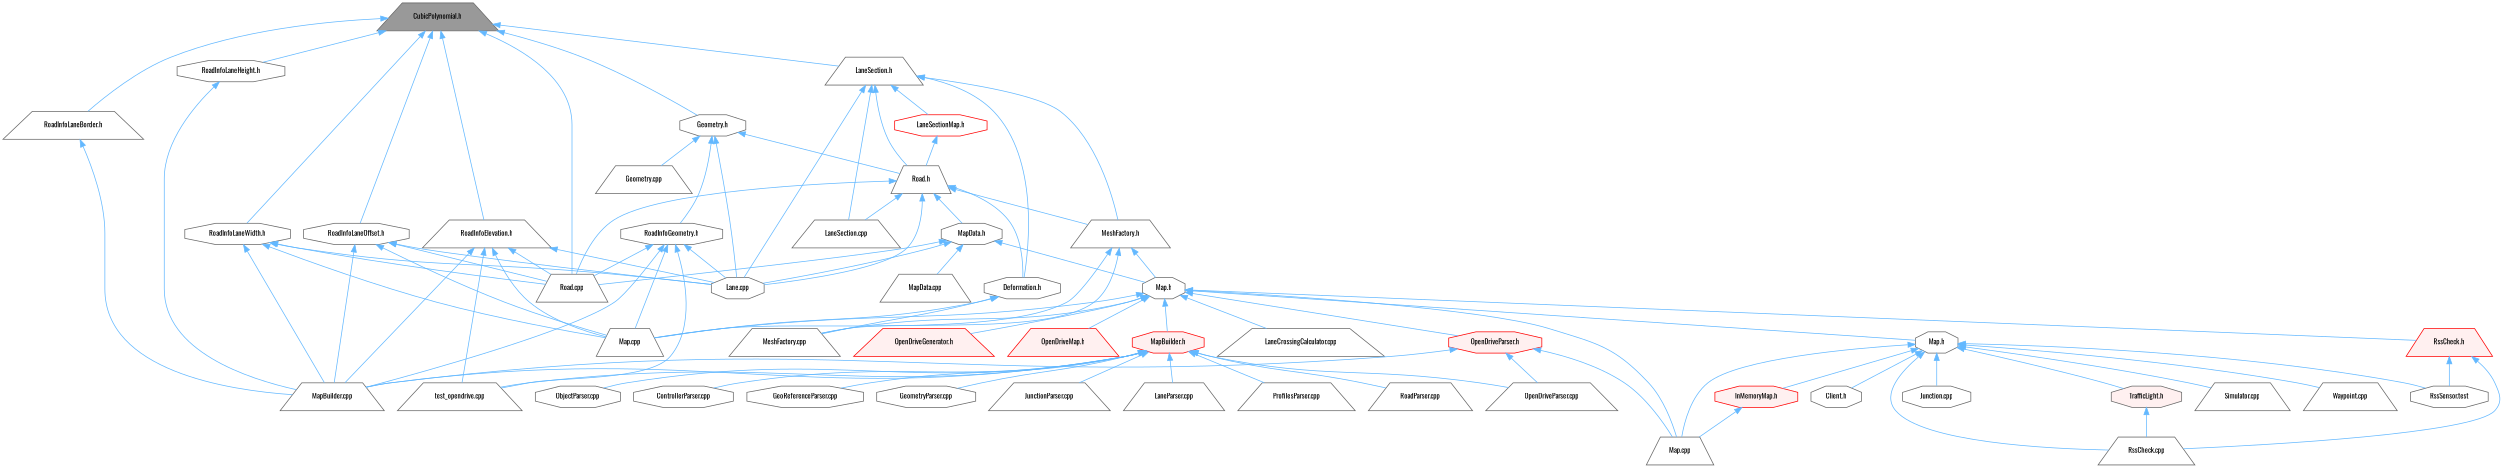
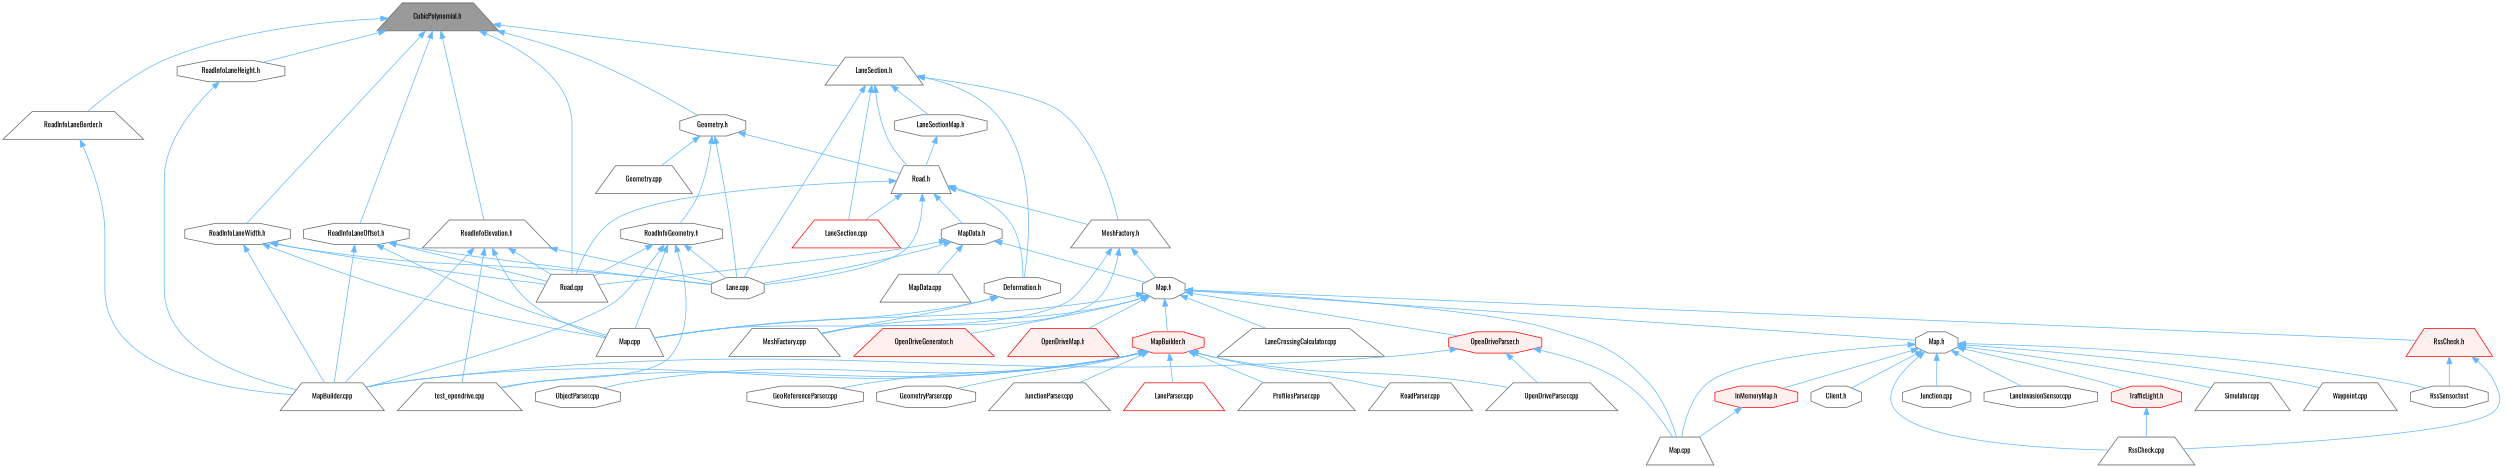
node "LaneSectionMap.h": color red -> grey40
node "LaneSection.cpp": color grey40 -> red
node "ControllerParser.cpp": removed
node "LaneParser.cpp": color grey40 -> red
node "LaneInvasionSensor.cpp": added
node "TrafficLight.h": color grey40 -> red
